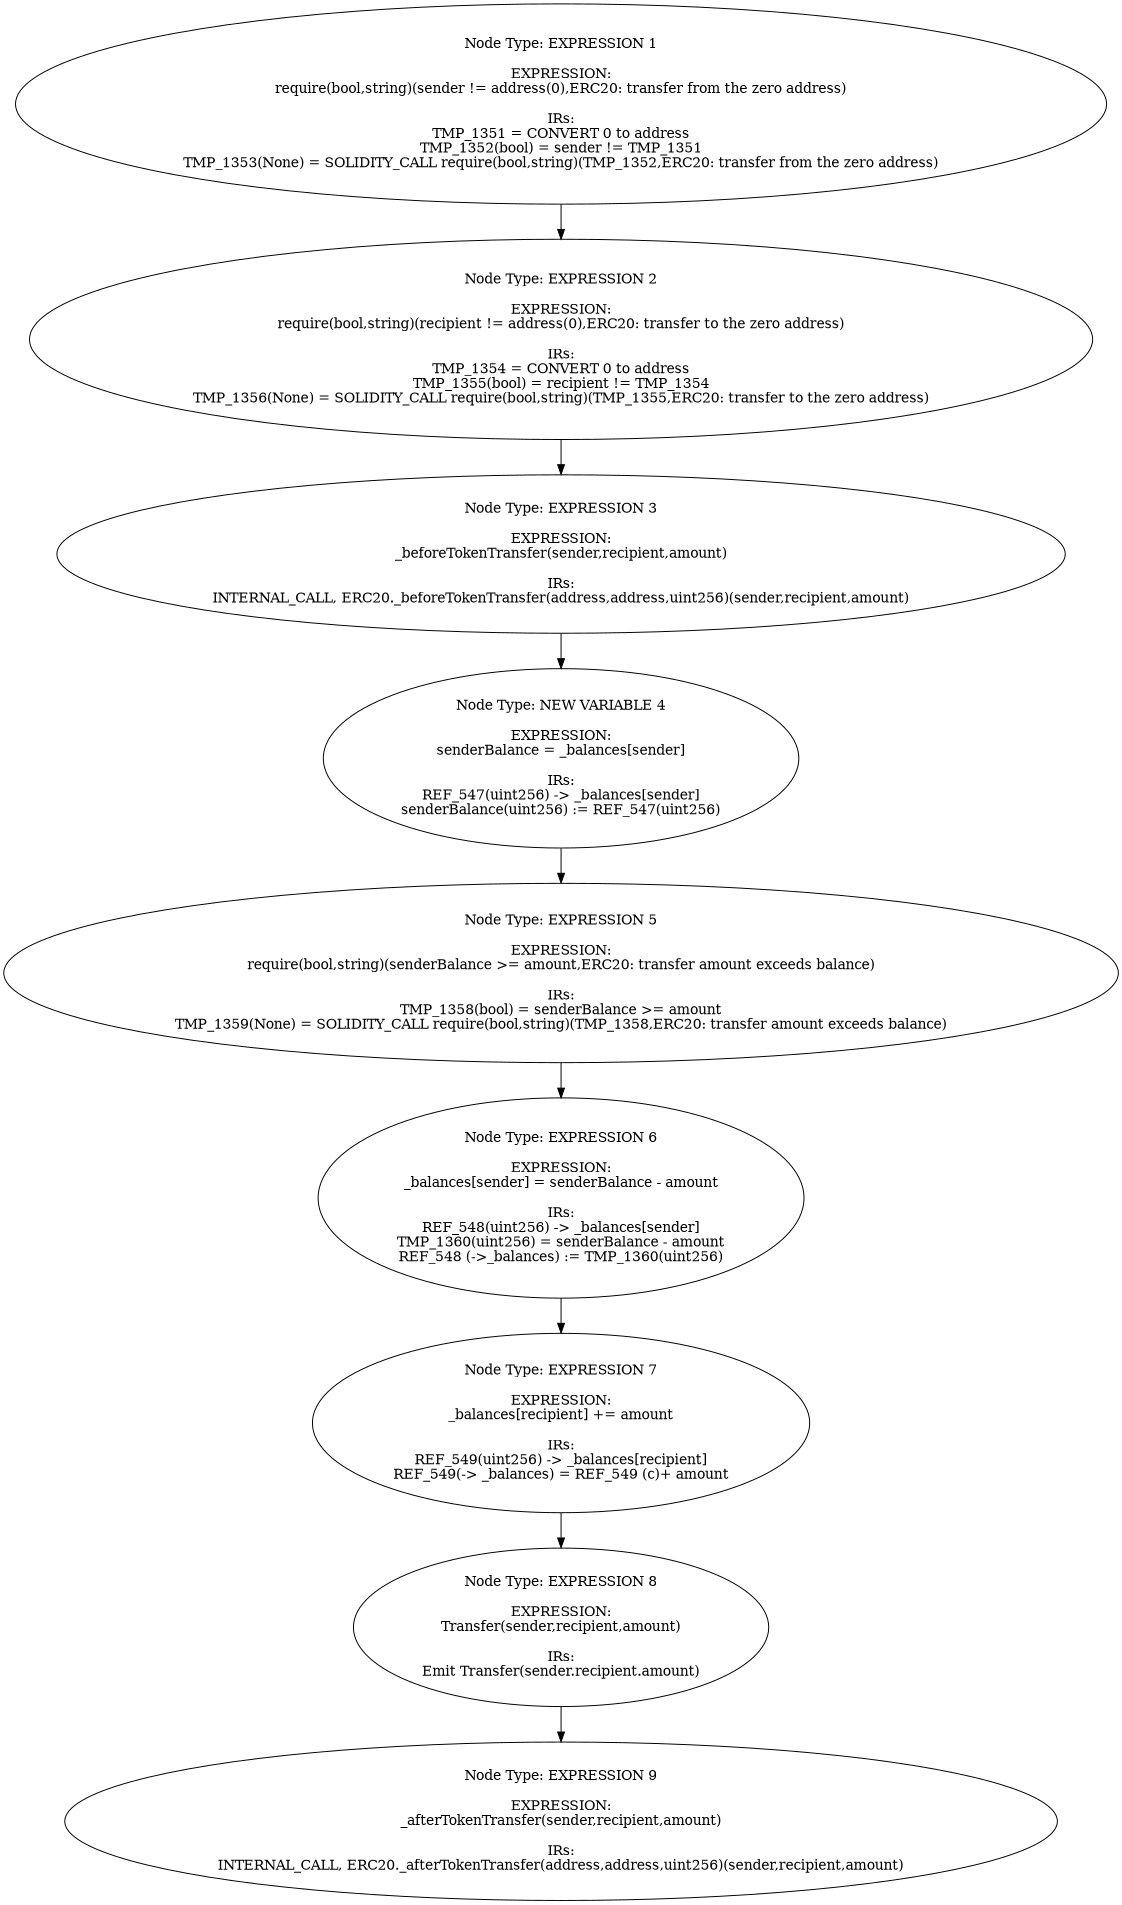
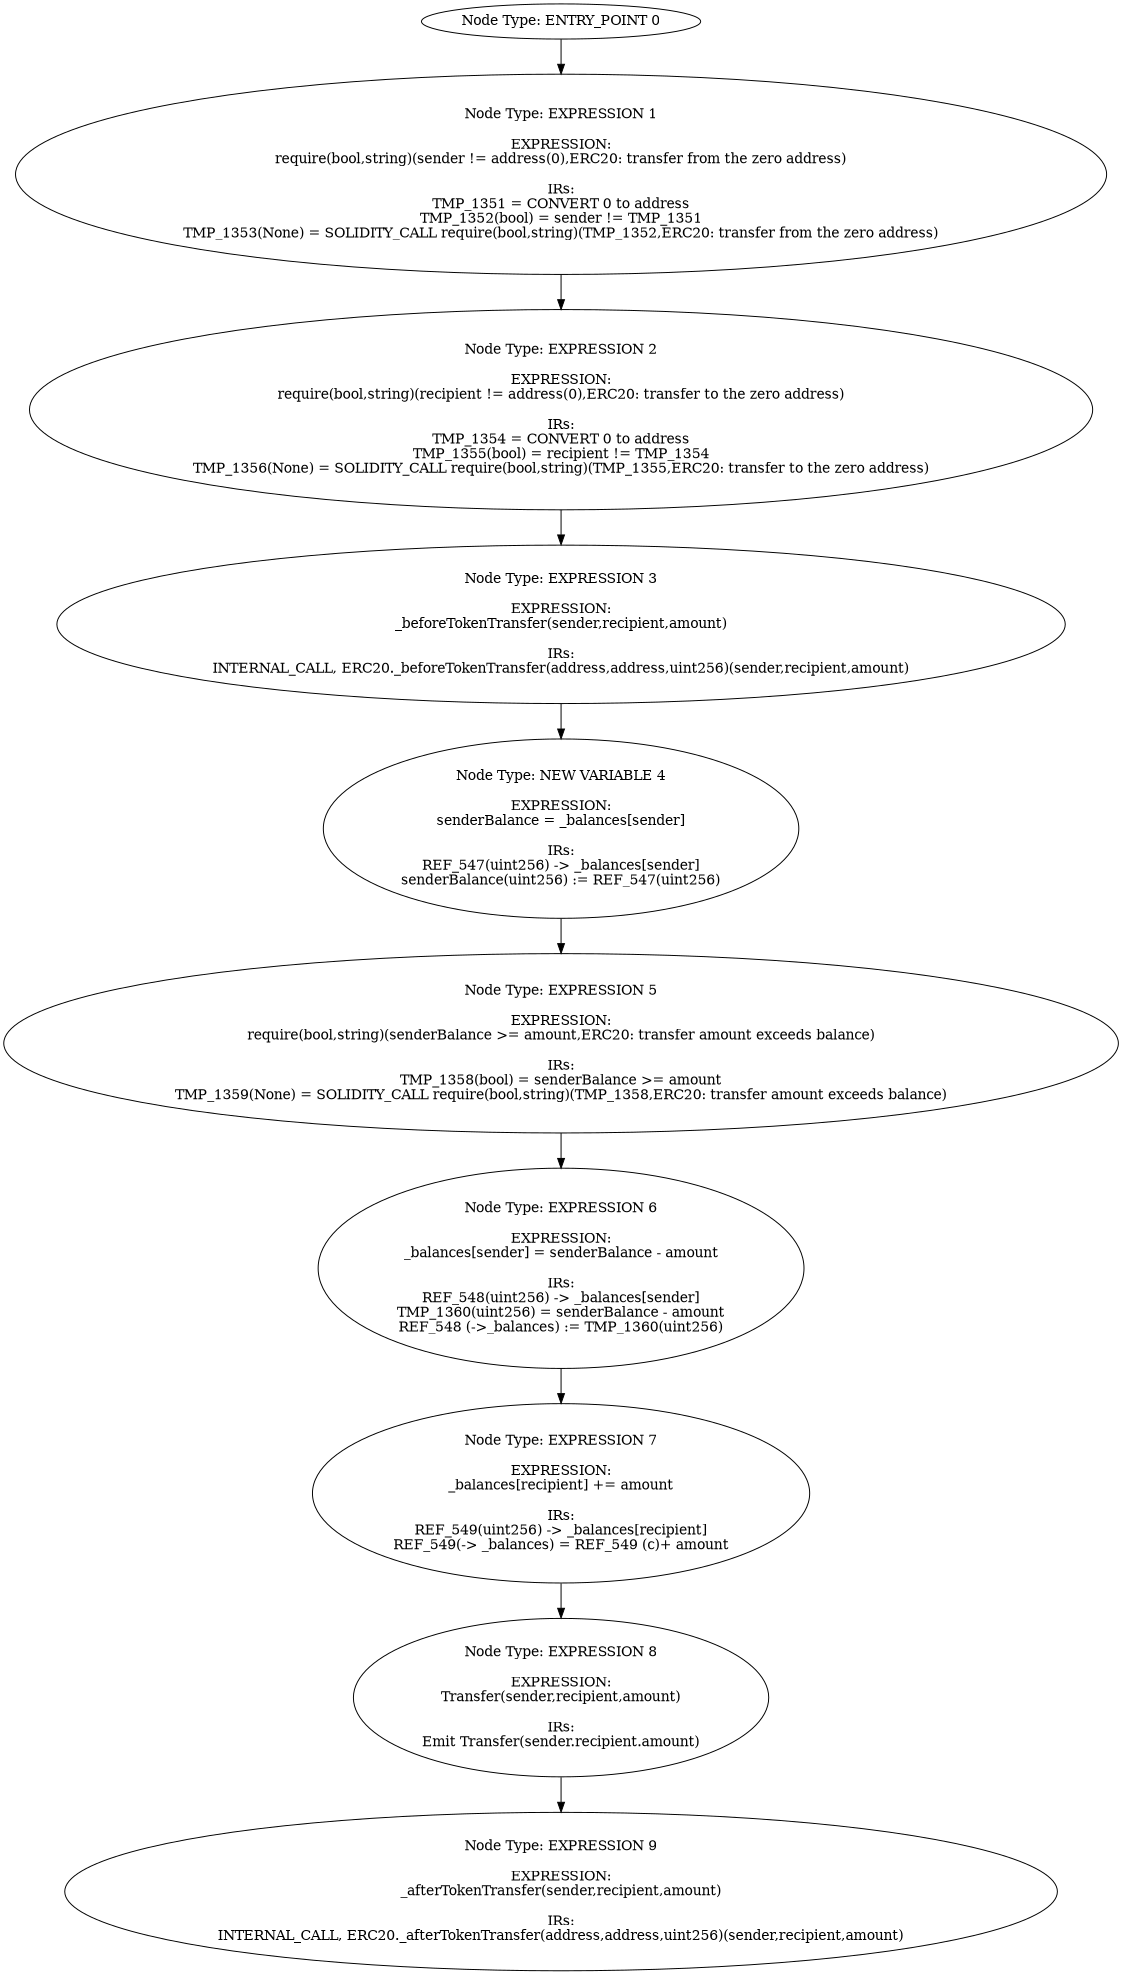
node "Node Type: ENTRY_POINT 0": added
